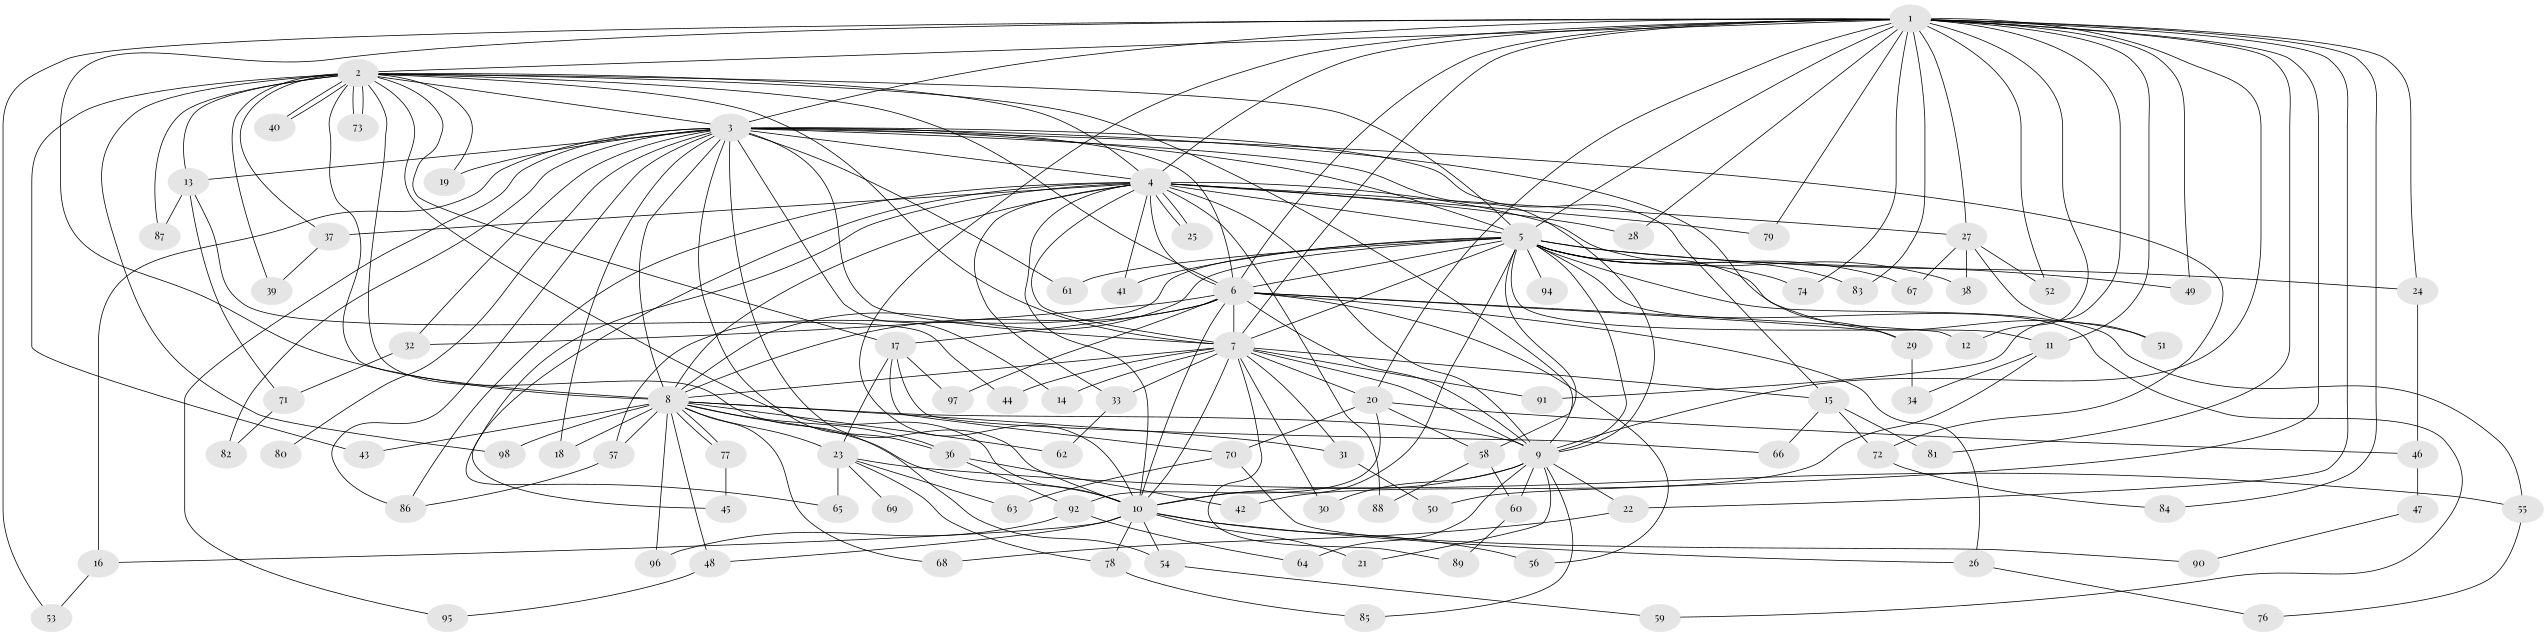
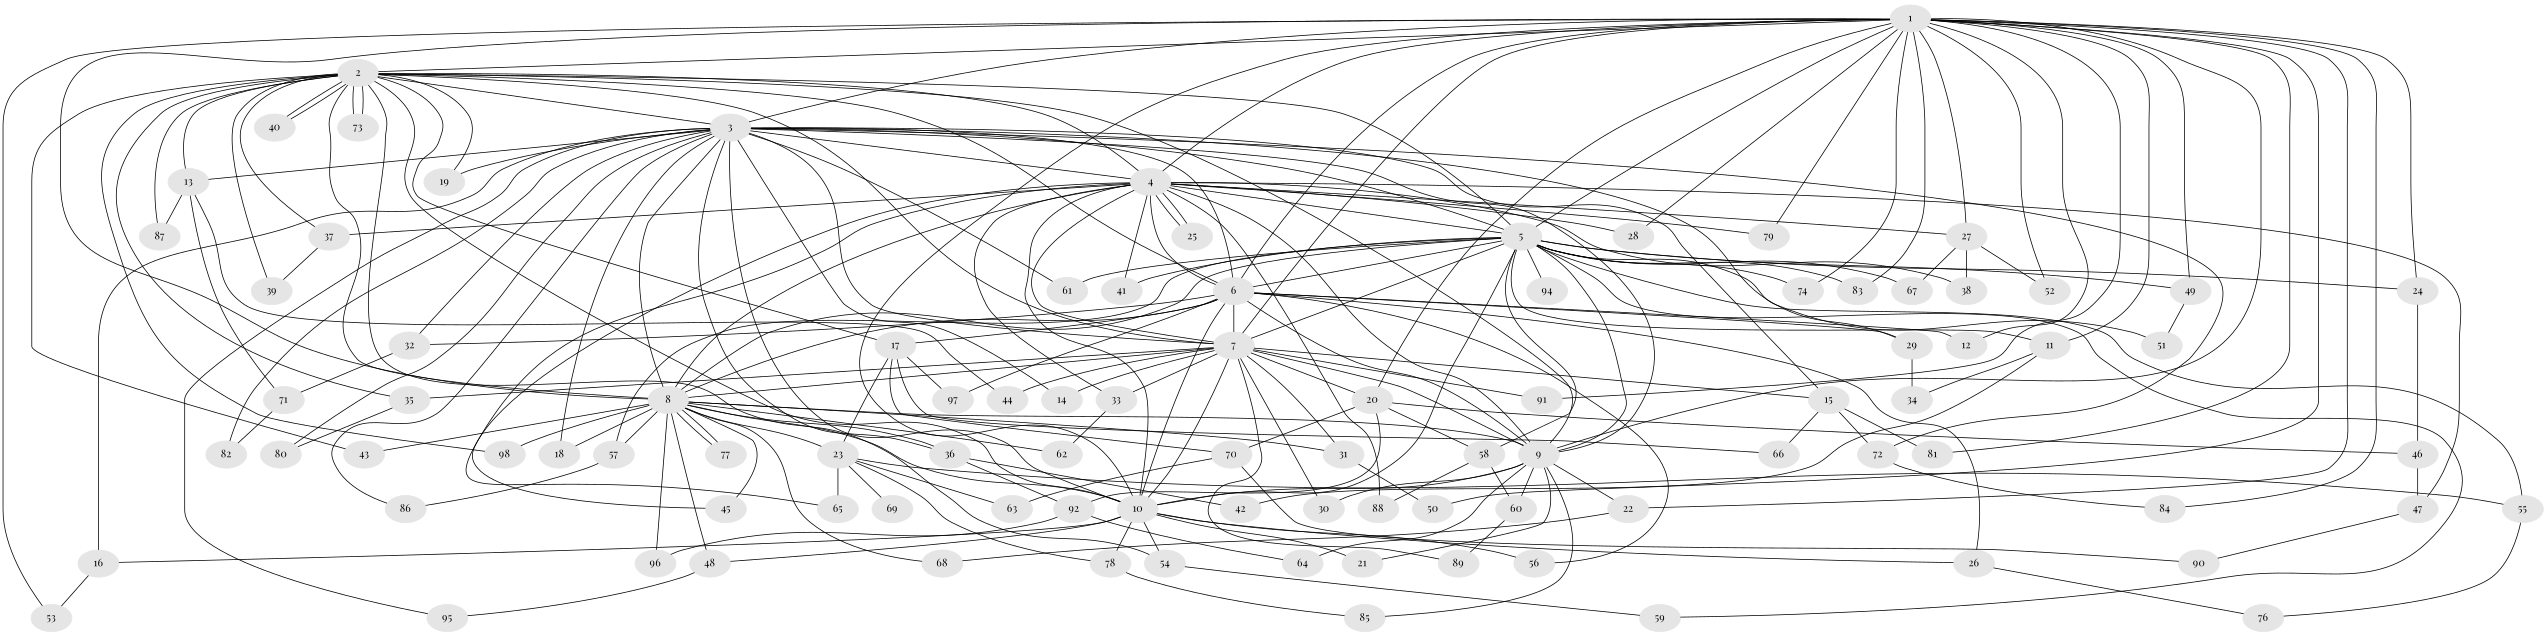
edge "4" -- "86": now "4" -- "47"
edge "27" -- "51": now "49" -- "51"
node "35": added
edge "77" -- "45": now "8" -- "45"
